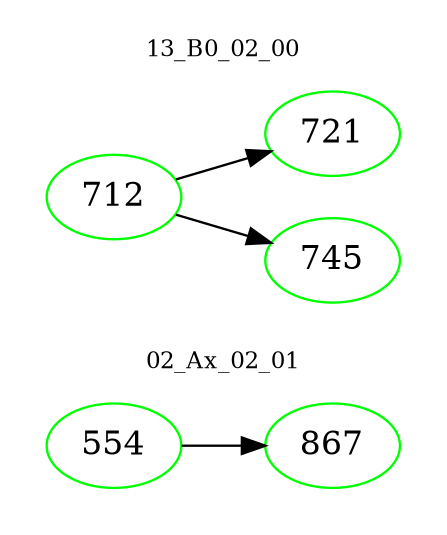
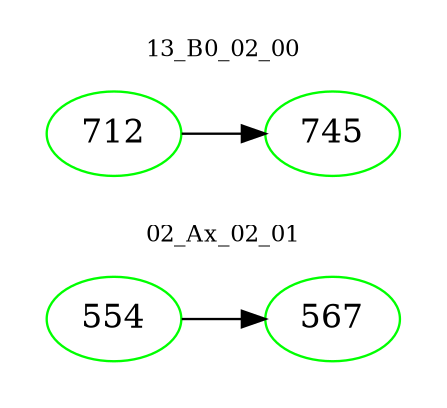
node "721": removed
node "867": label "867" -> "567"
